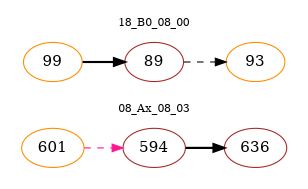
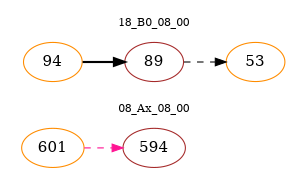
node "99": label "99" -> "94"
node "93": label "93" -> "53"
cluster "08_Ax_08_03": label "08_Ax_08_03" -> "08_Ax_08_00"
node "636": removed
